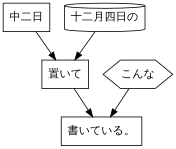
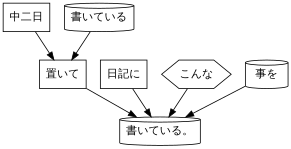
node "十二月四日の": label "十二月四日の" -> "書いている"
node "日記に": added
node "事を": added
node "書いている。": shape box -> cylinder
